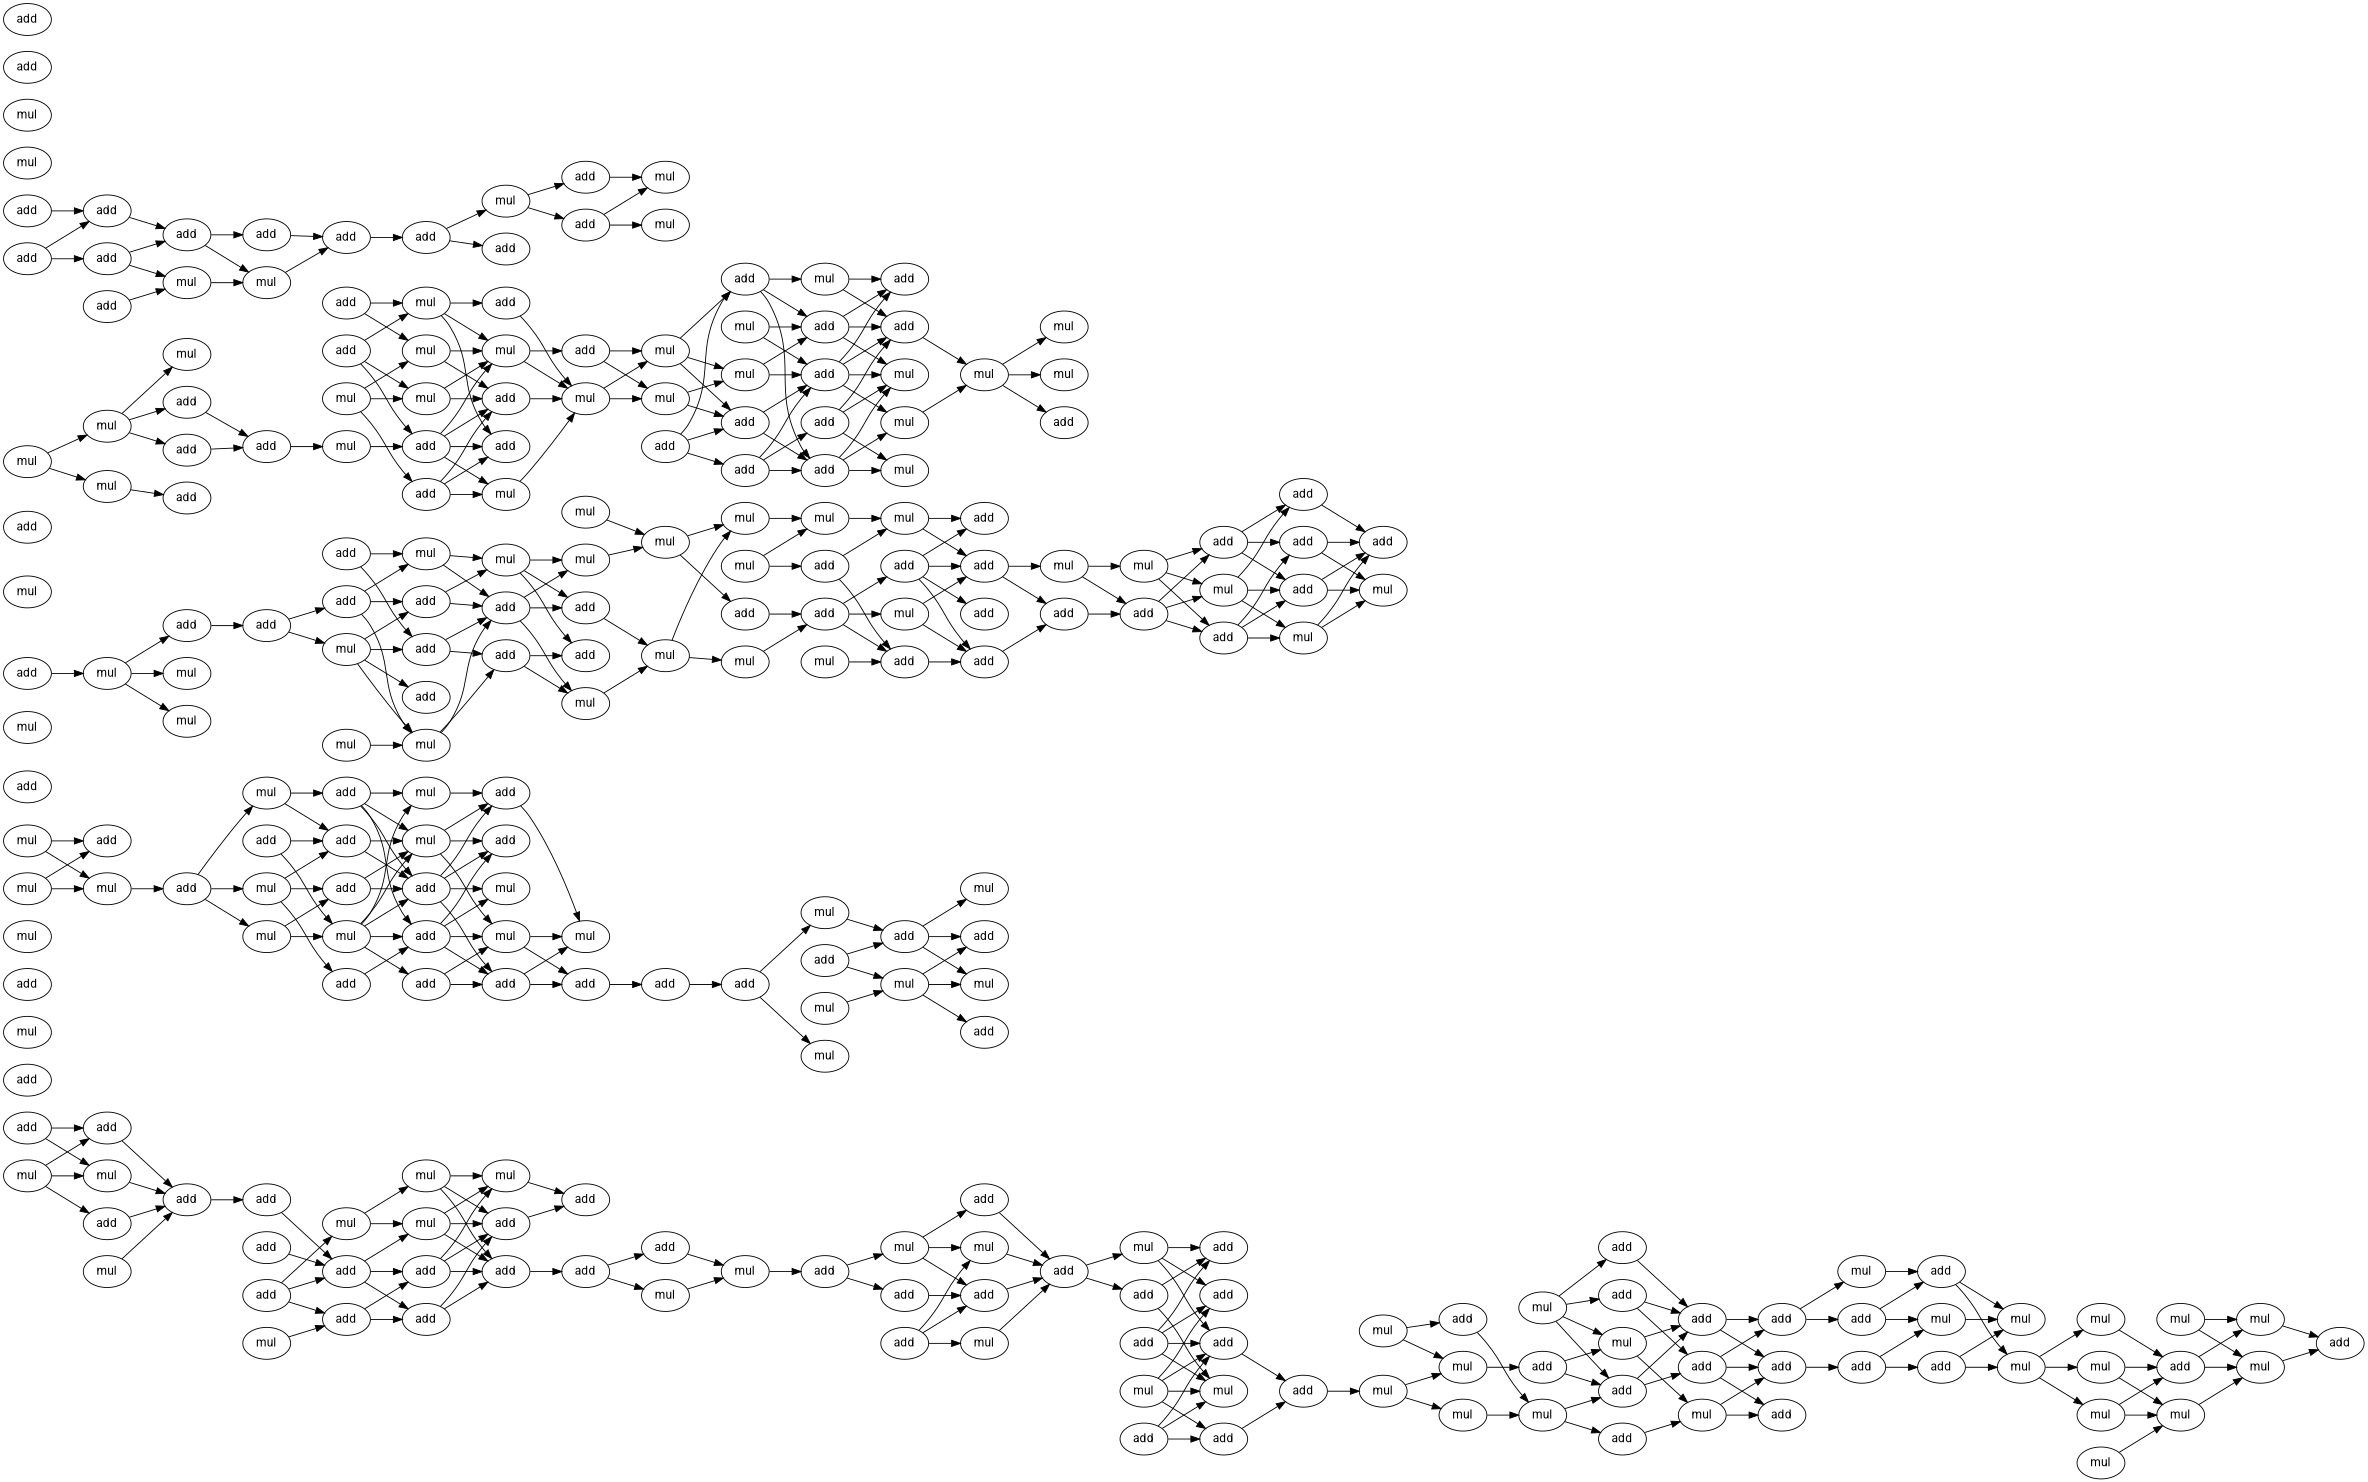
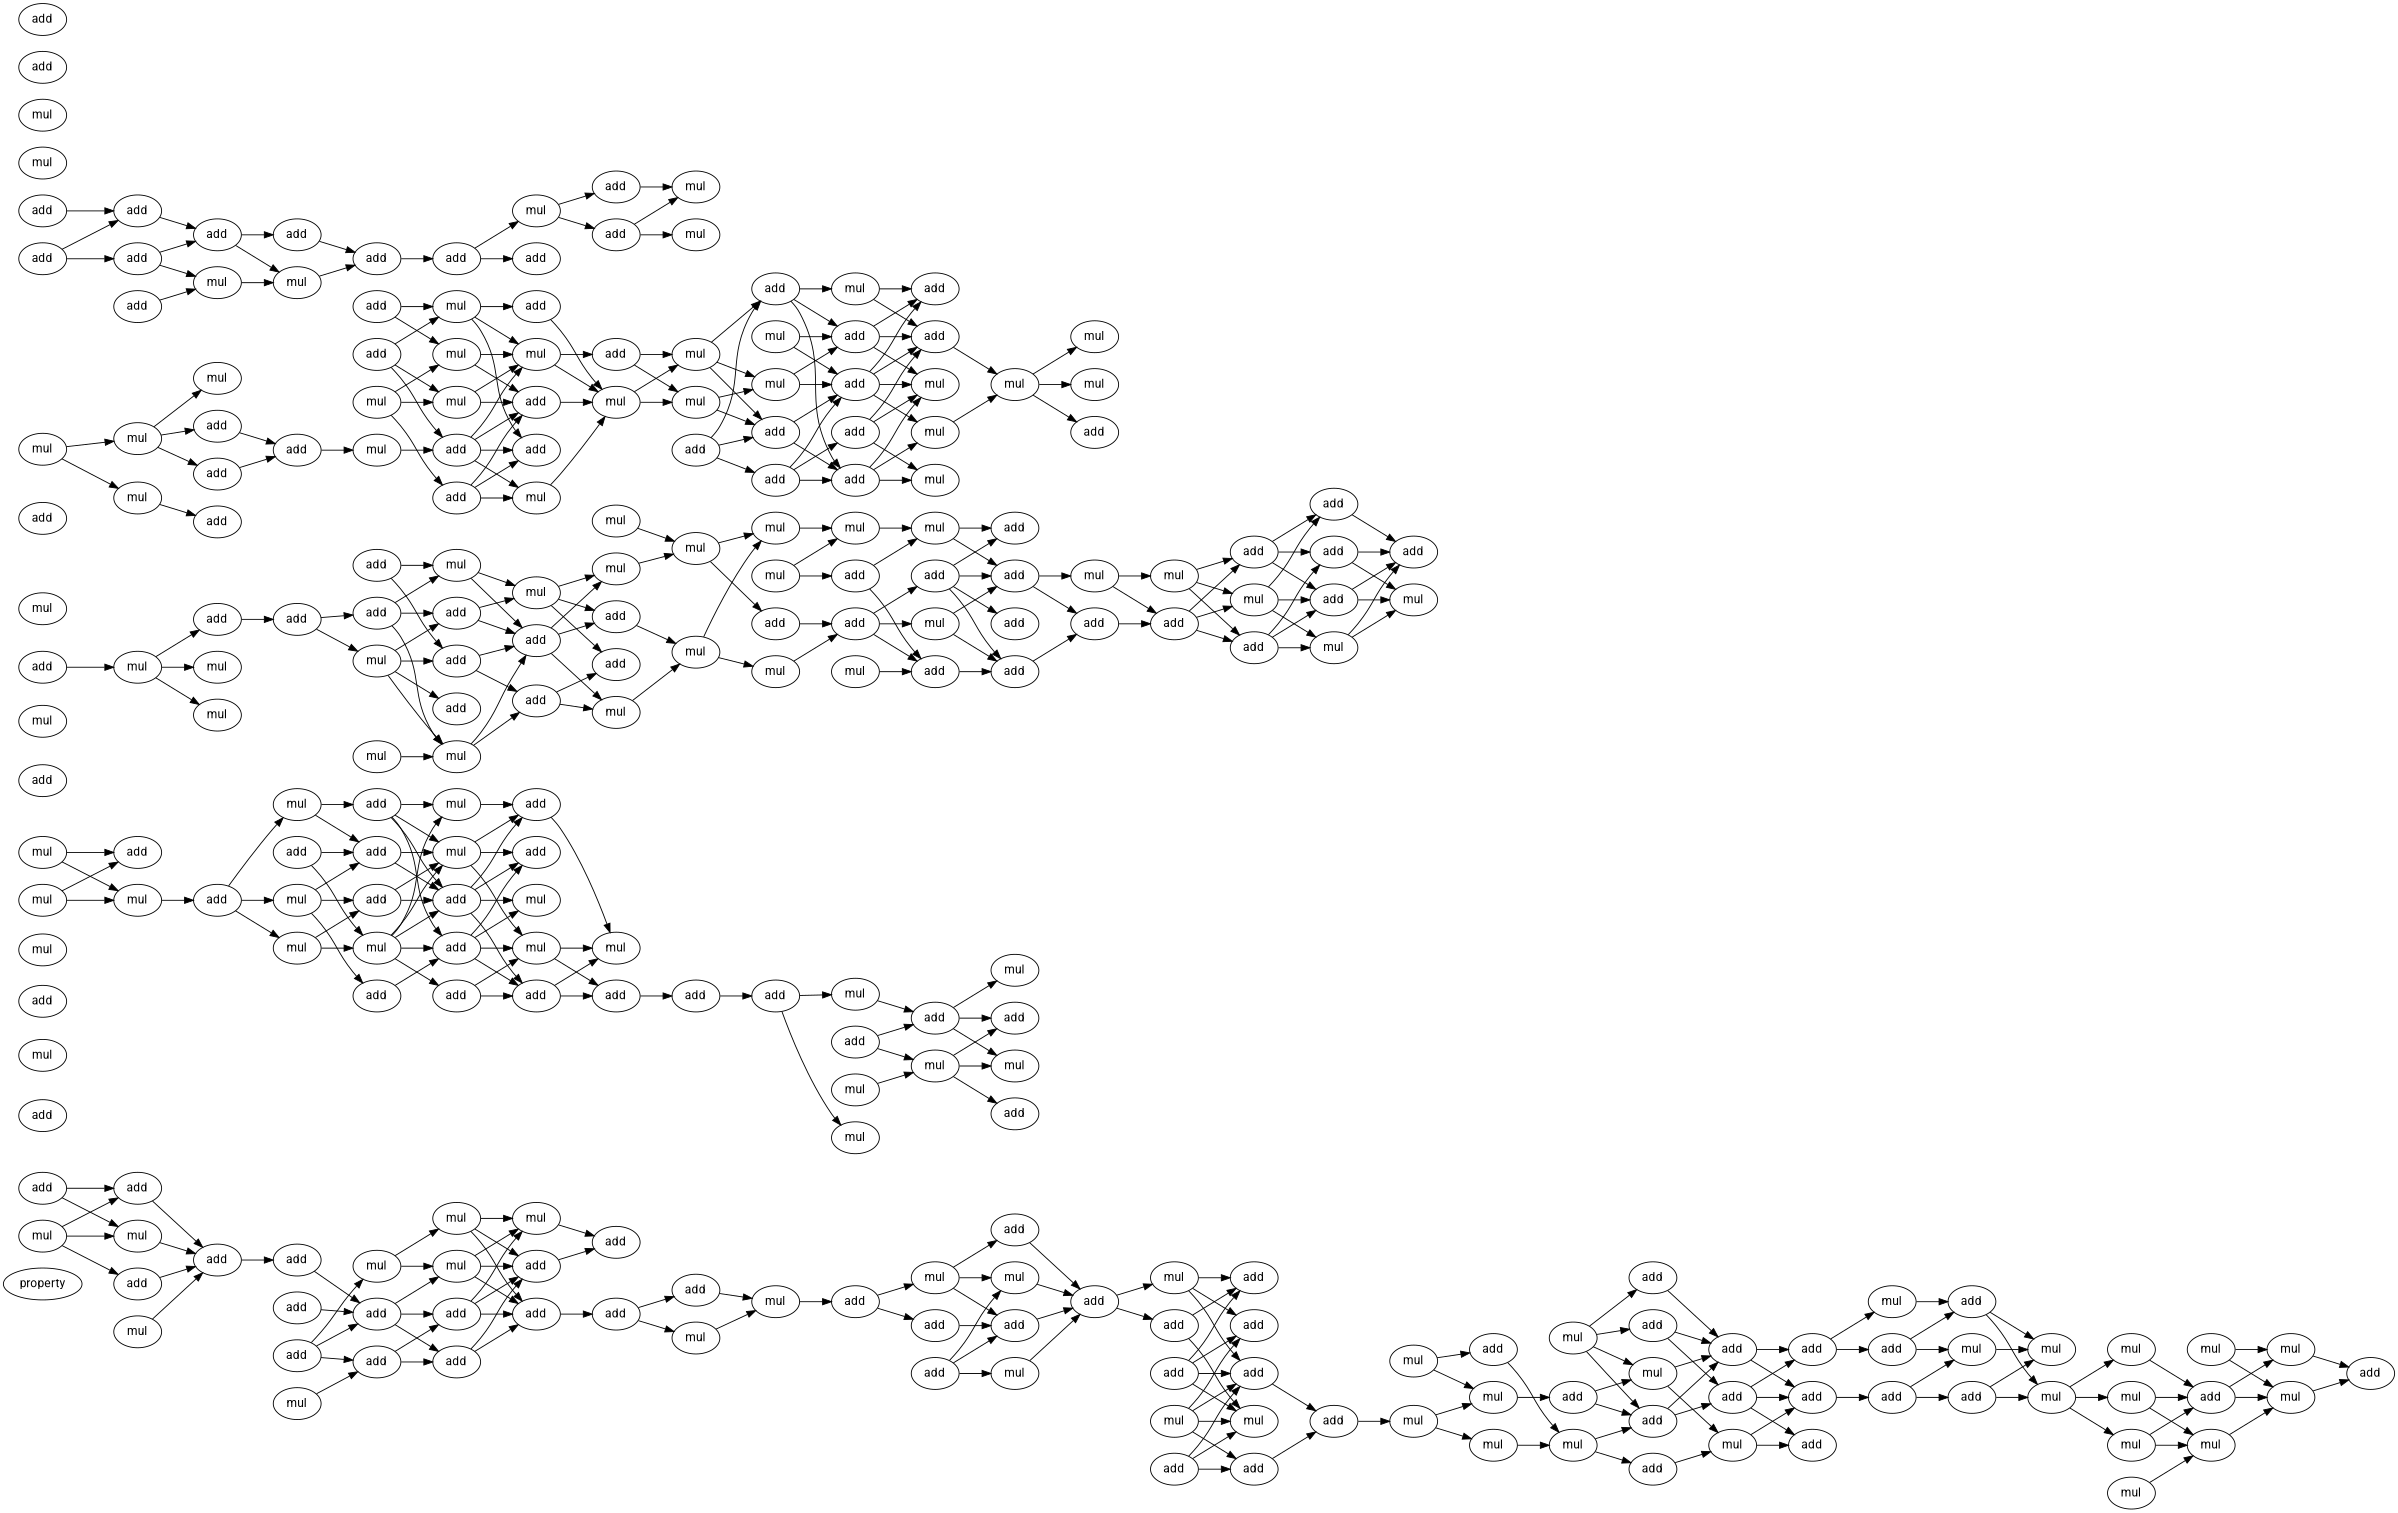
node "property": added
